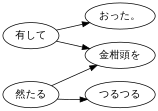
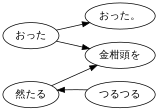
node "有して": label "有して" -> "おった"
edge "然たる" -> "つるつる": reversed
